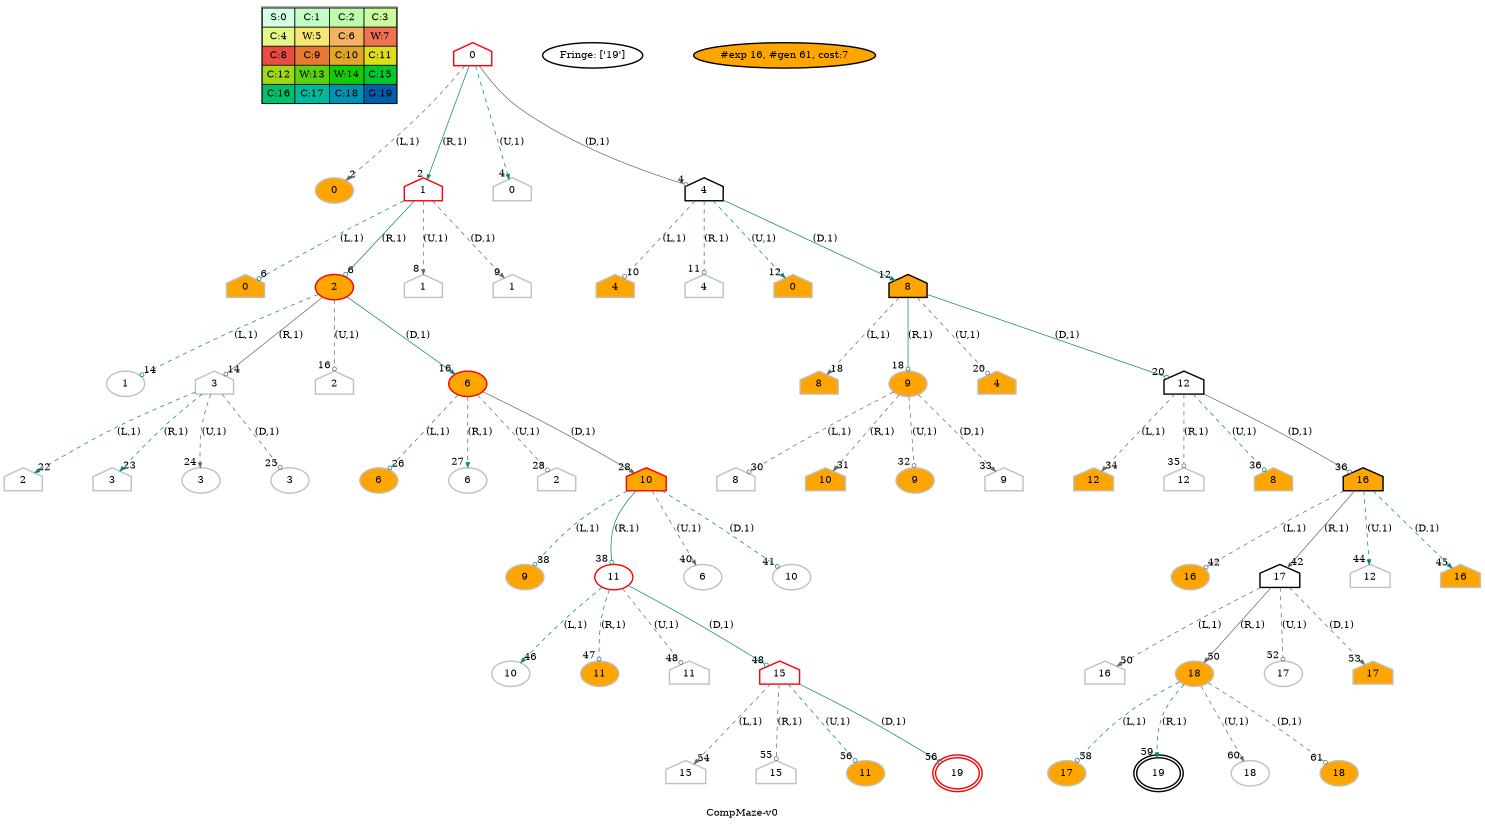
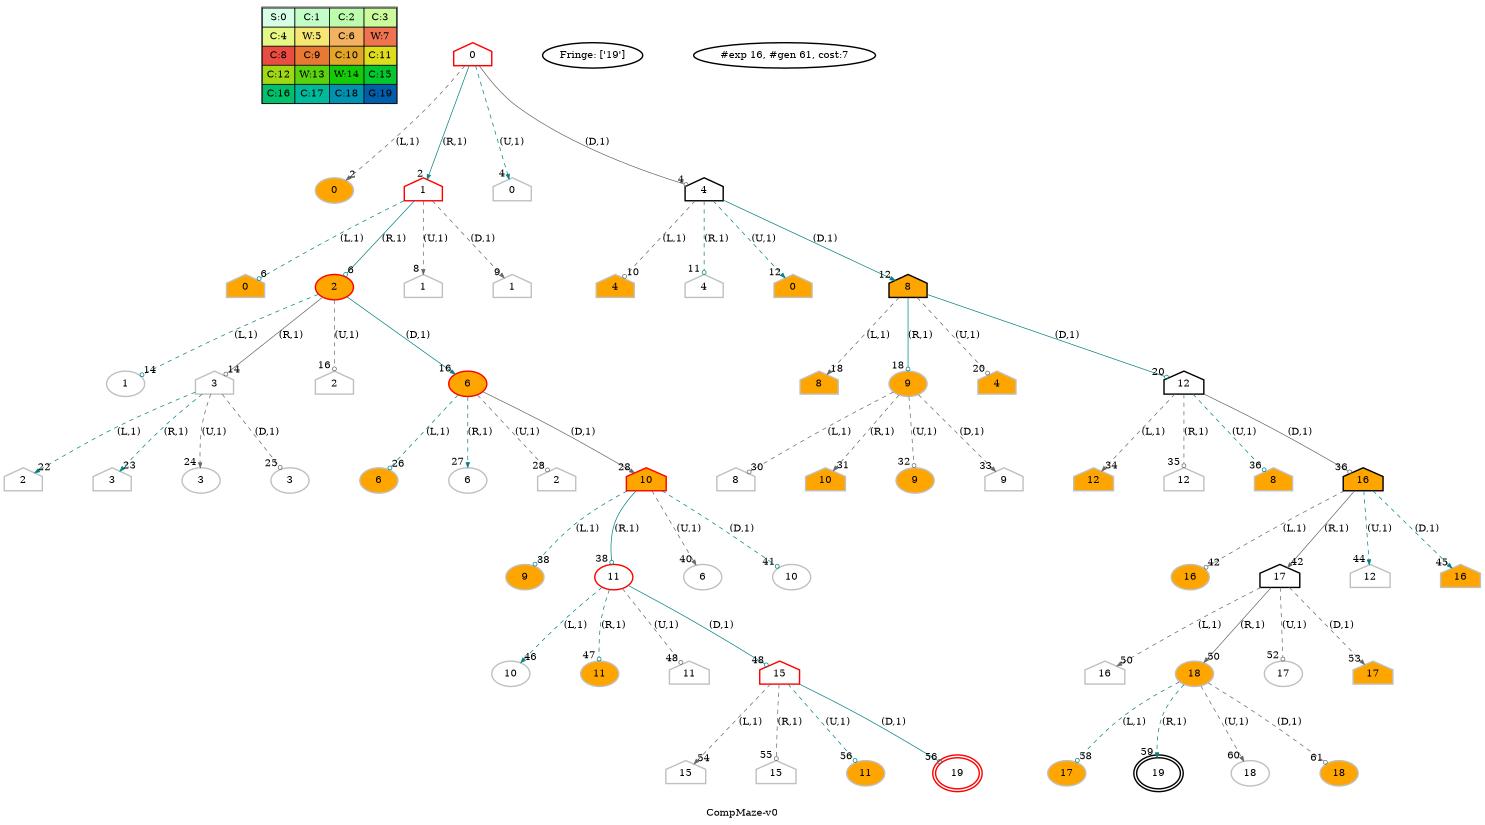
node "#exp 16, #gen 61, cost:7": fillcolor orange -> white
